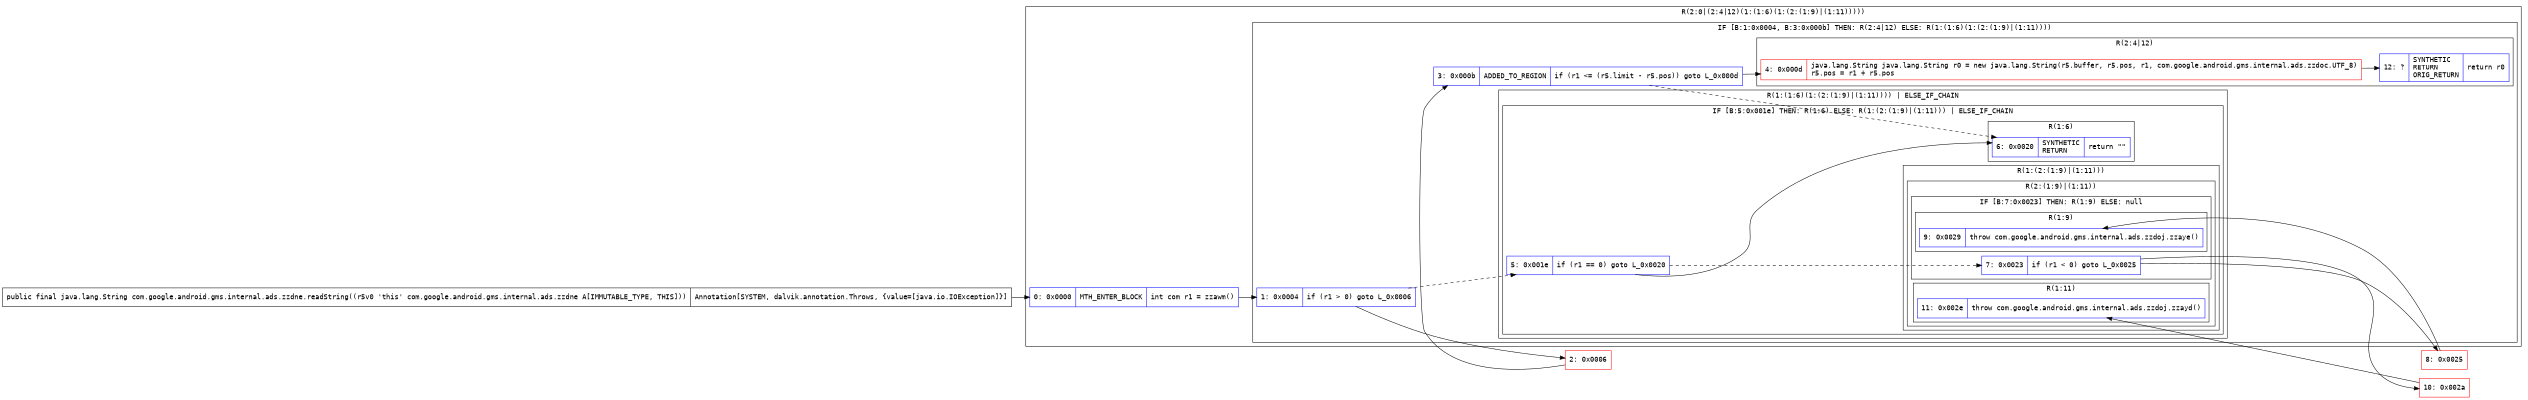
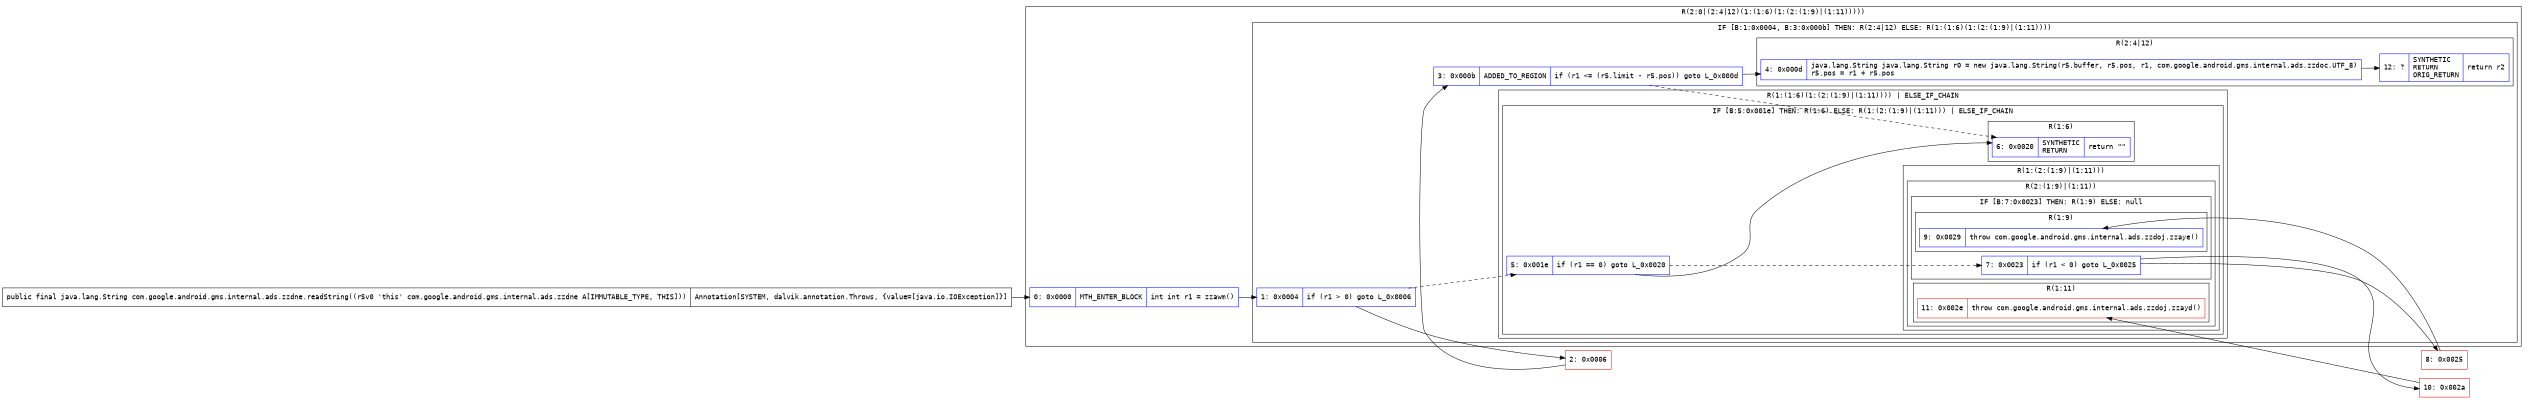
node "12: ?": text "return r0" -> "return r2"
node "4: 0x000d": color red -> blue
node "0: 0x0000": text "int com r1 = zzawm()" -> "int int r1 = zzawm()"
node "11: 0x002e": color blue -> red
